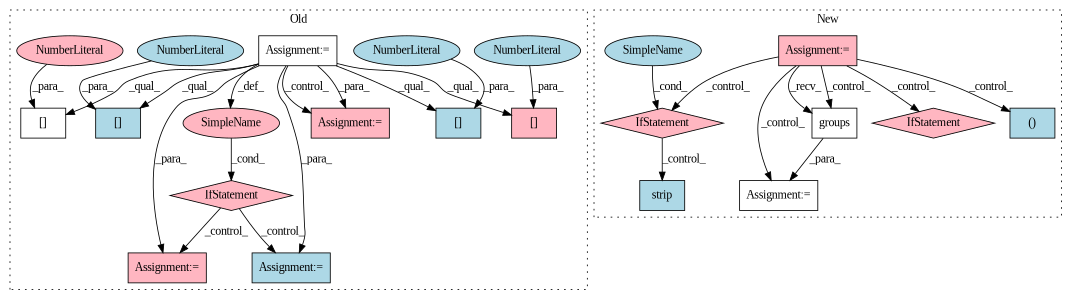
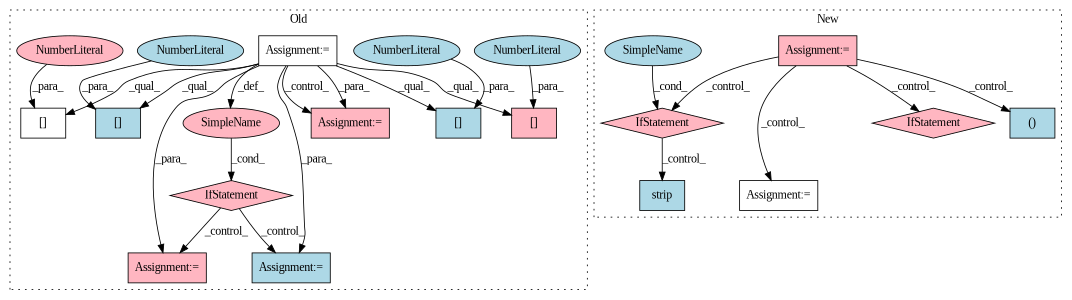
node "groups": removed
